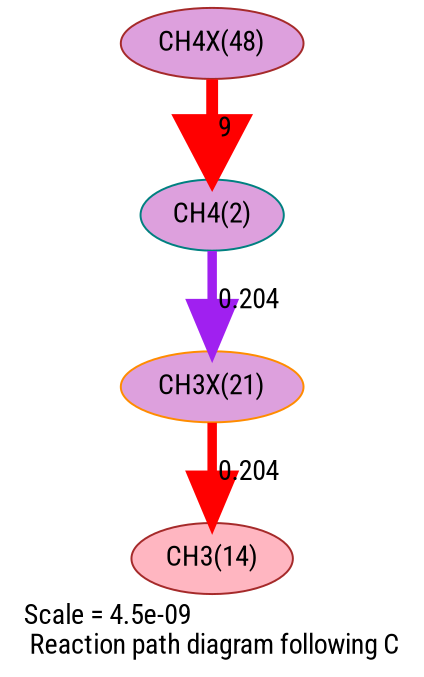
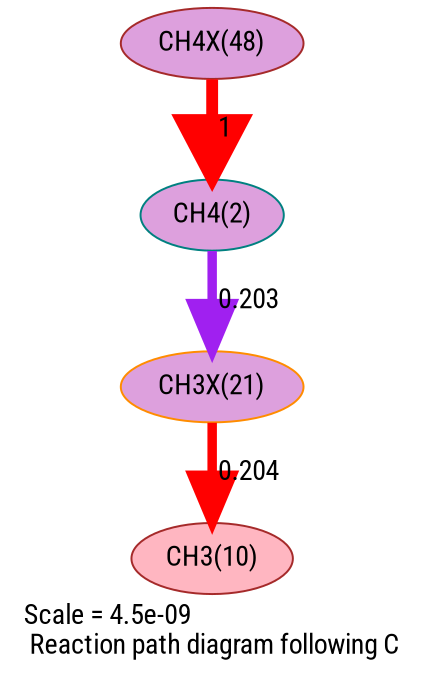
edge "CH4X(48)" -> "CH4(2)": label " 9" -> " 1"
edge "CH4(2)" -> "CH3X(21)": label " 0.204" -> " 0.203"
node "CH3(14)": label "CH3(14)" -> "CH3(10)"
